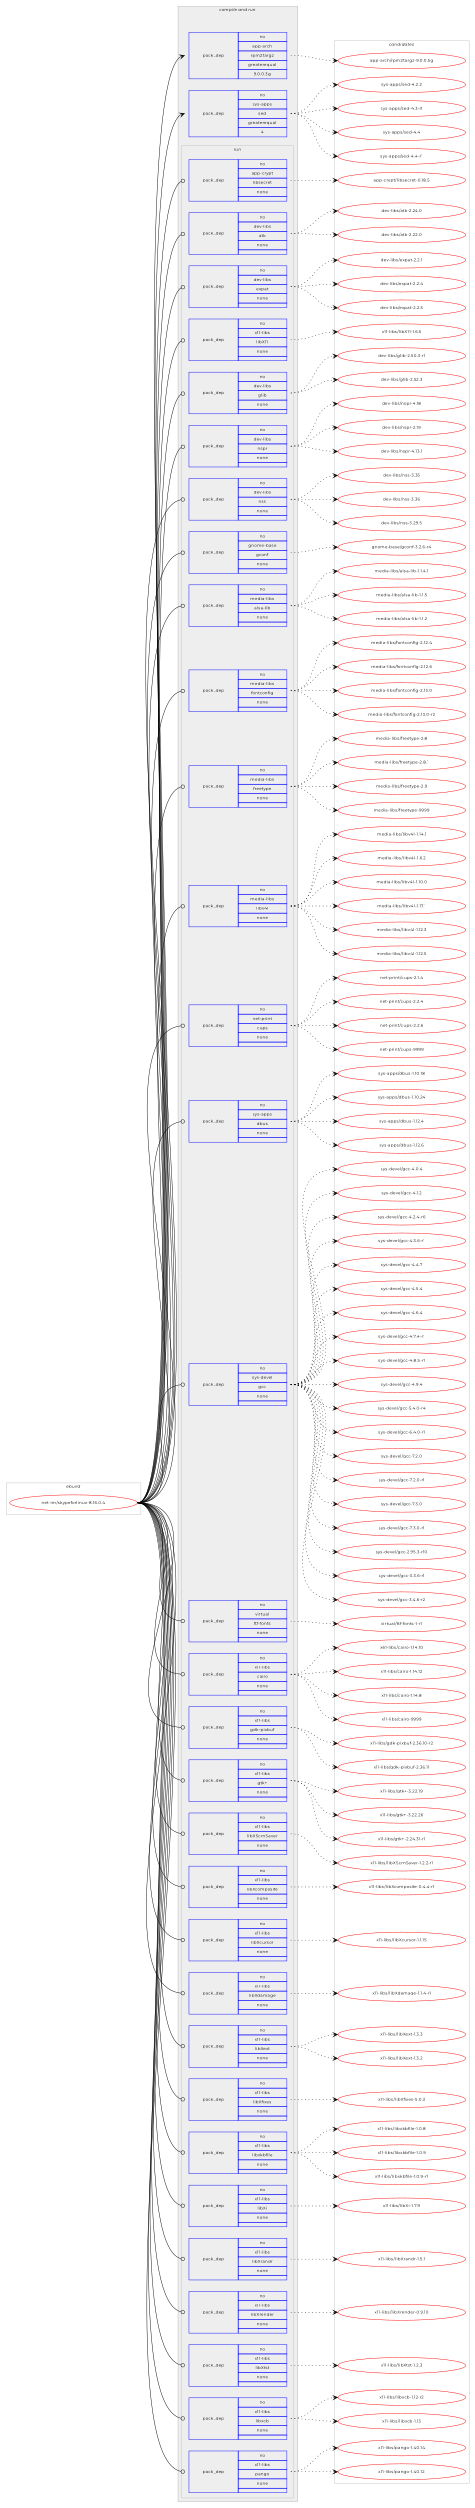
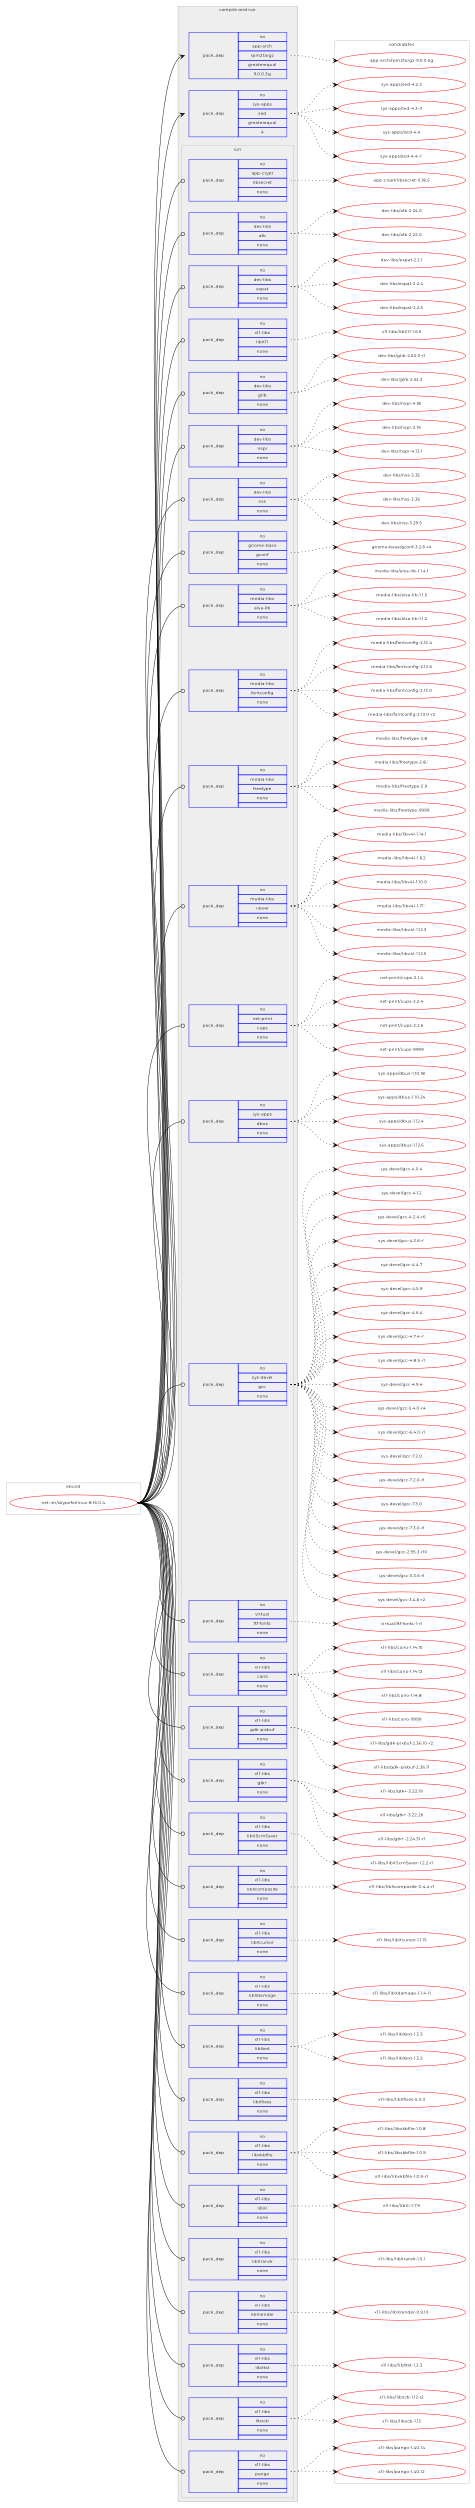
node "sys-devel/gcc-4.5.4": label "sys-devel/gcc-4.5.4" -> "sys-devel/gcc-4.5.9"
node "x61-libs/cairo-1.14.10": label "x61-libs/cairo-1.14.10" -> "x11-libs/cairo-1.14.10"
